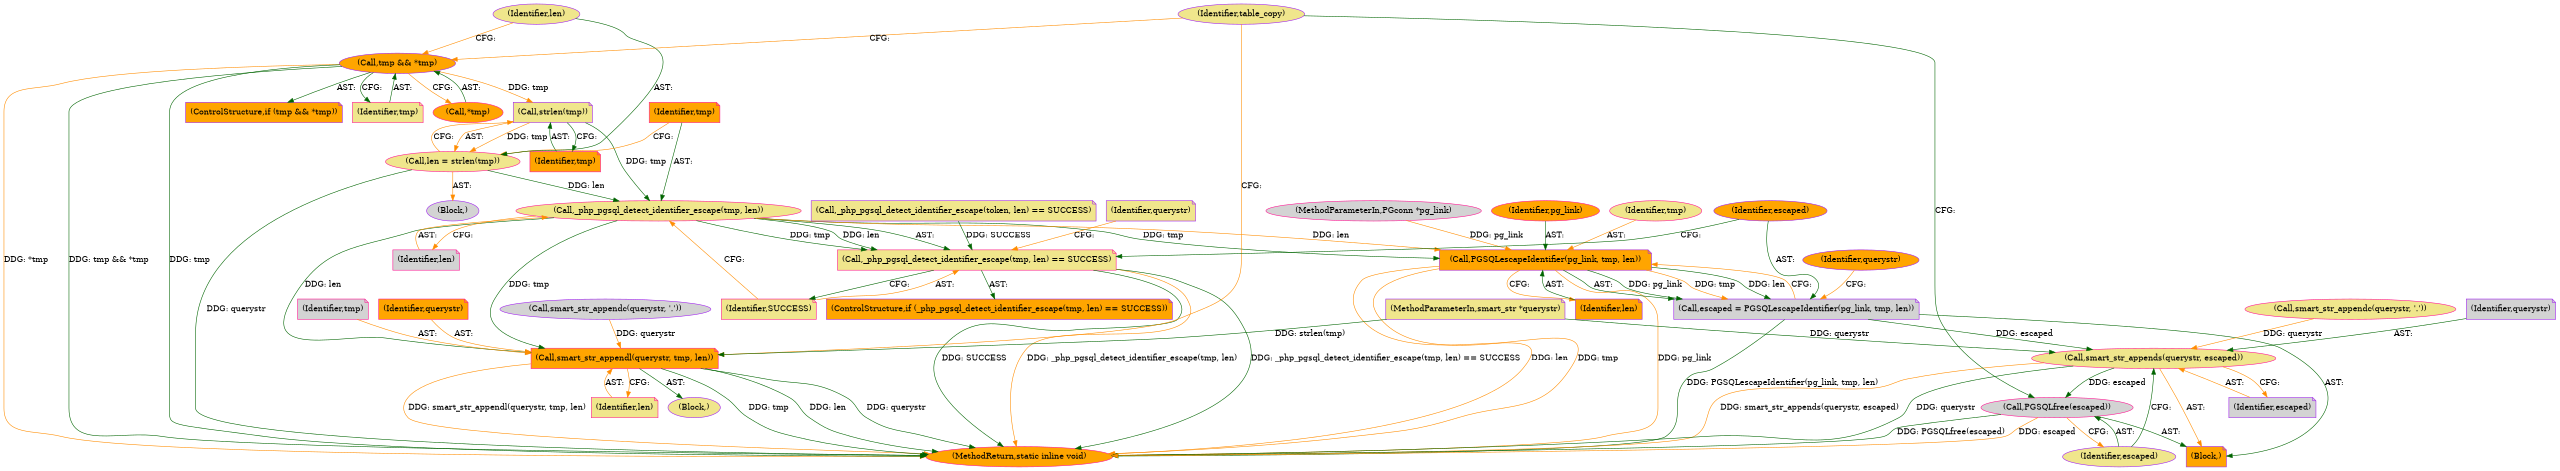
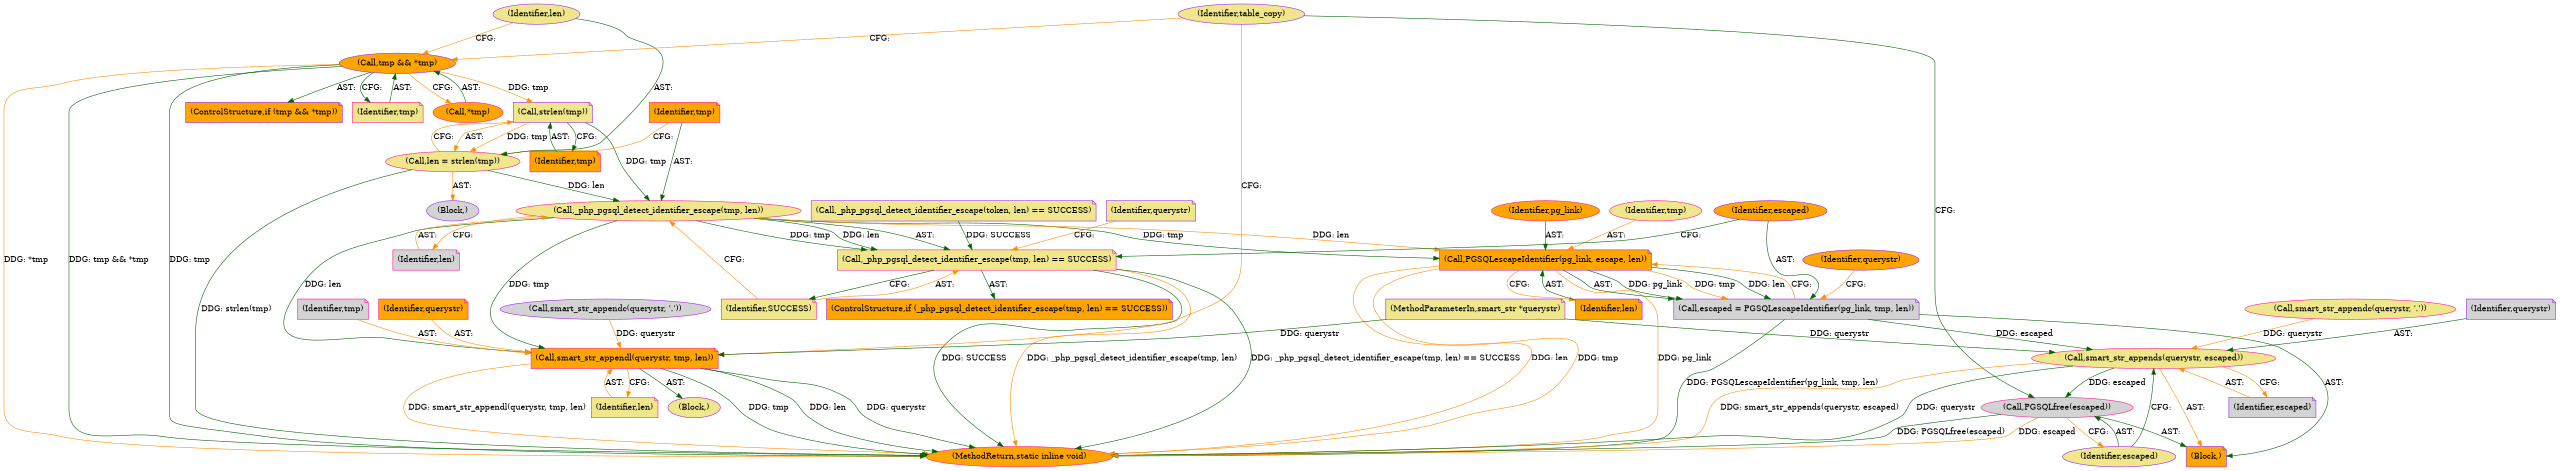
node "(MethodParameterIn,PGconn *pg_link)": removed
node "(Call,PGSQLescapeIdentifier(pg_link, tmp, len))": label "(Call,PGSQLescapeIdentifier(pg_link, tmp, len))" -> "(Call,PGSQLescapeIdentifier(pg_link, escape, len))"
edge "(Call,len = strlen(tmp))" -> "(MethodReturn,static inline void)": label "DDG: querystr" -> "DDG: strlen(tmp)"
edge "(MethodParameterIn,smart_str *querystr)" -> "(Call,smart_str_appendl(querystr, tmp, len))": label "DDG: strlen(tmp)" -> "DDG: querystr"
